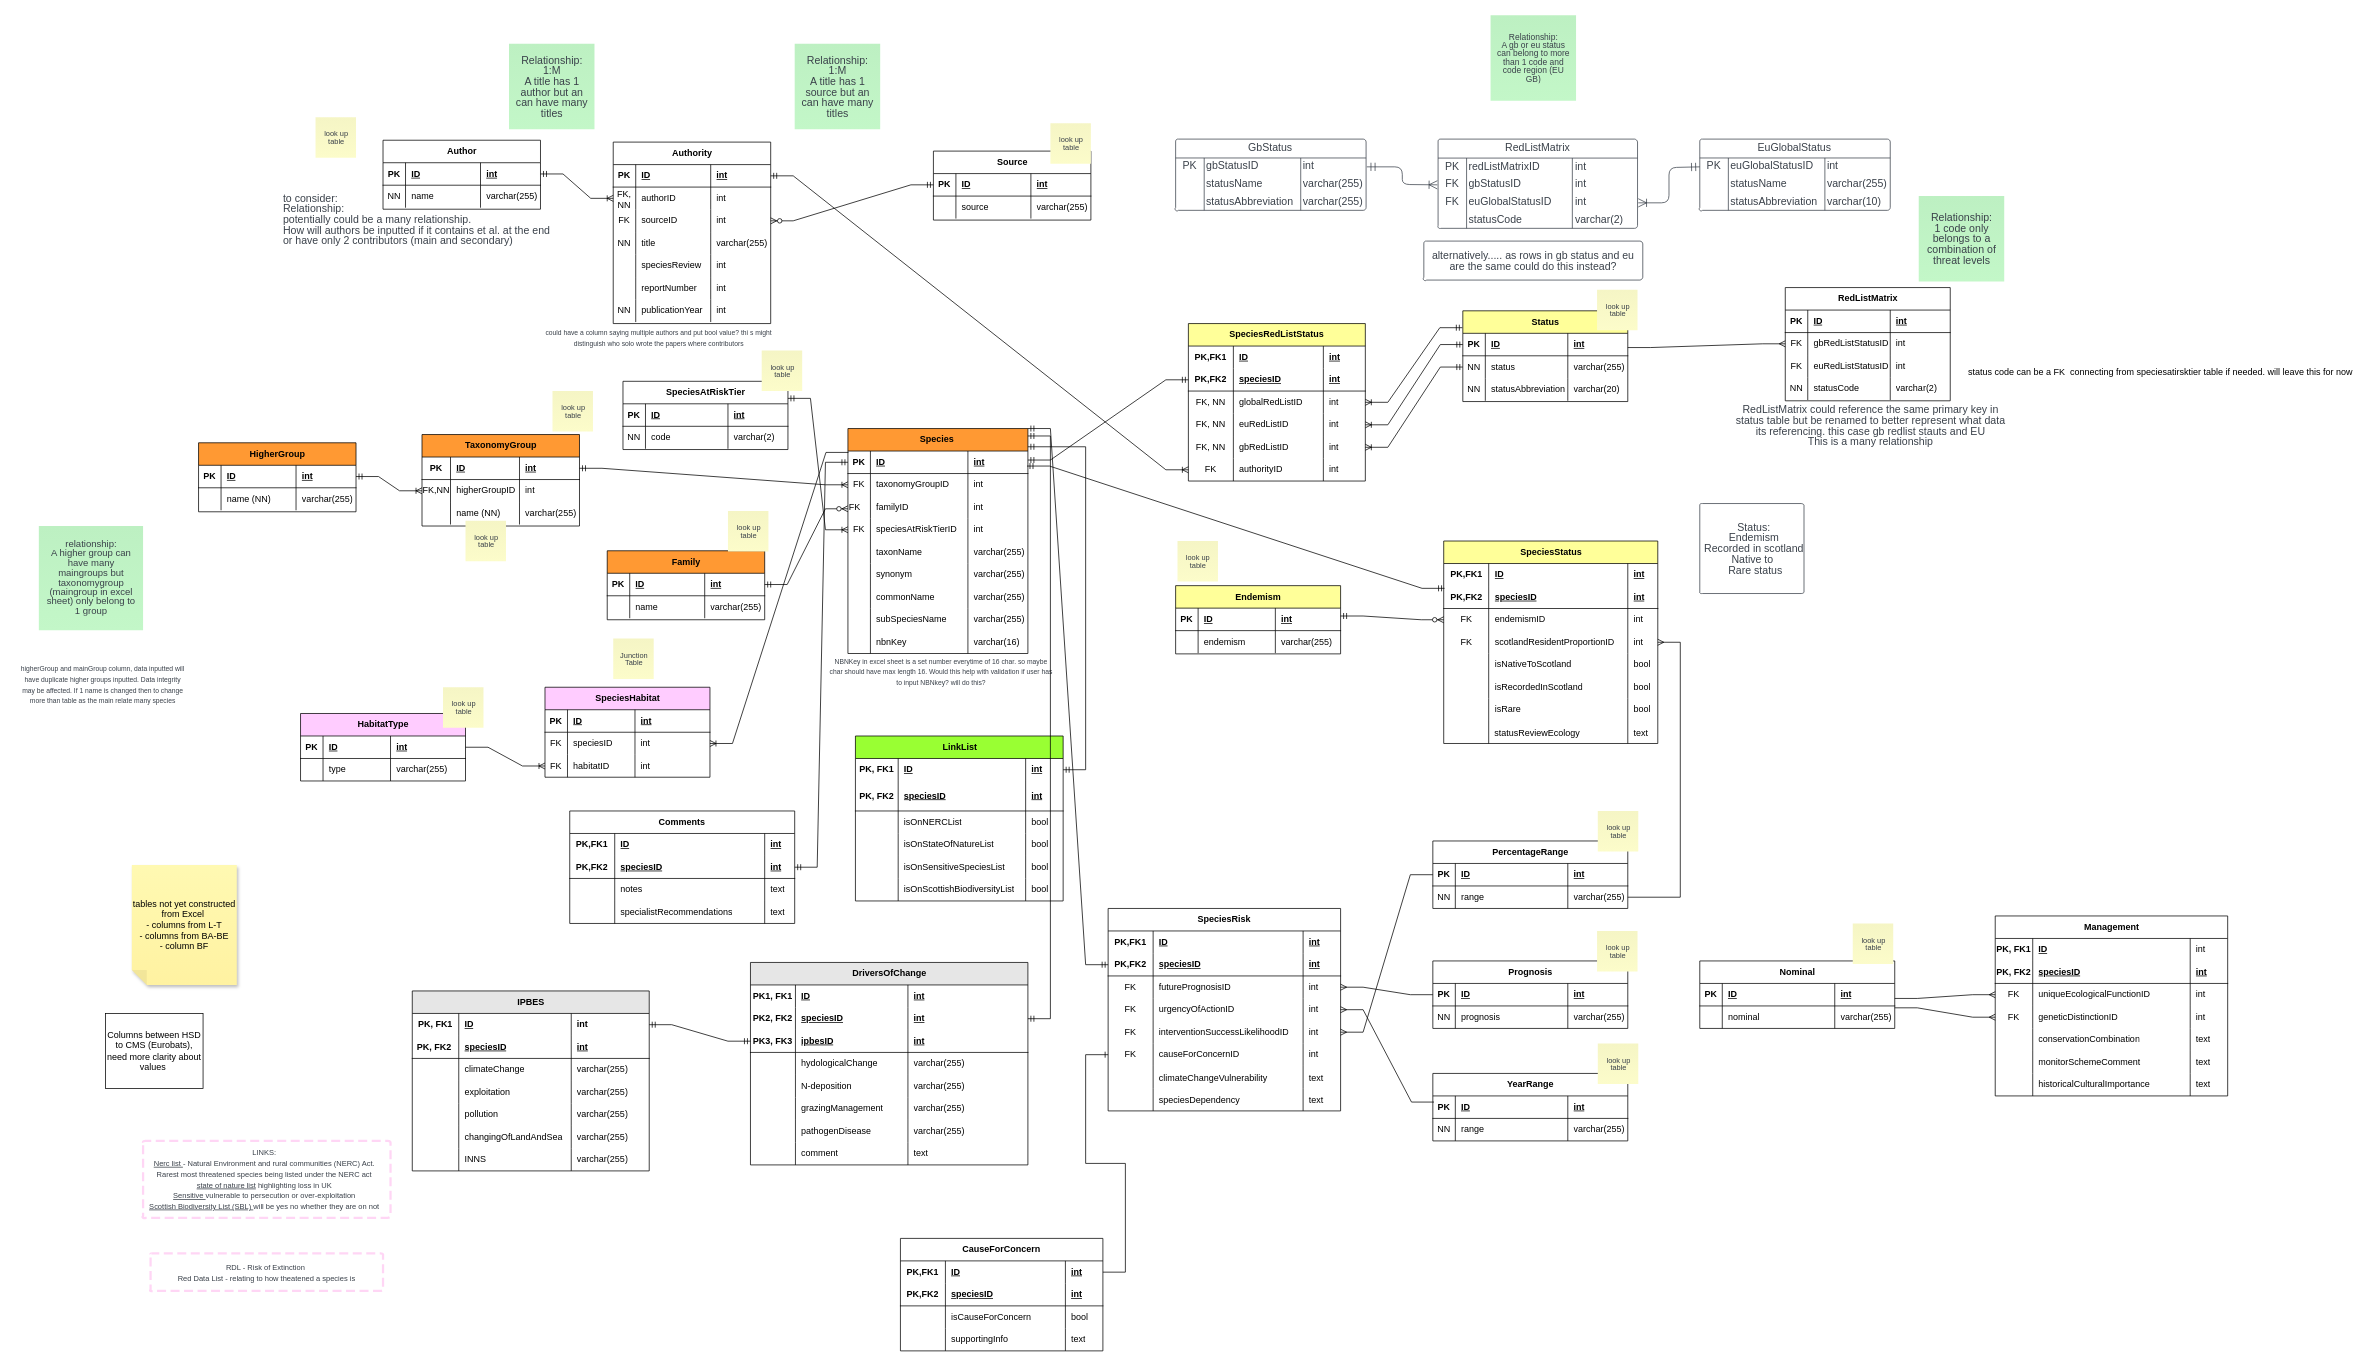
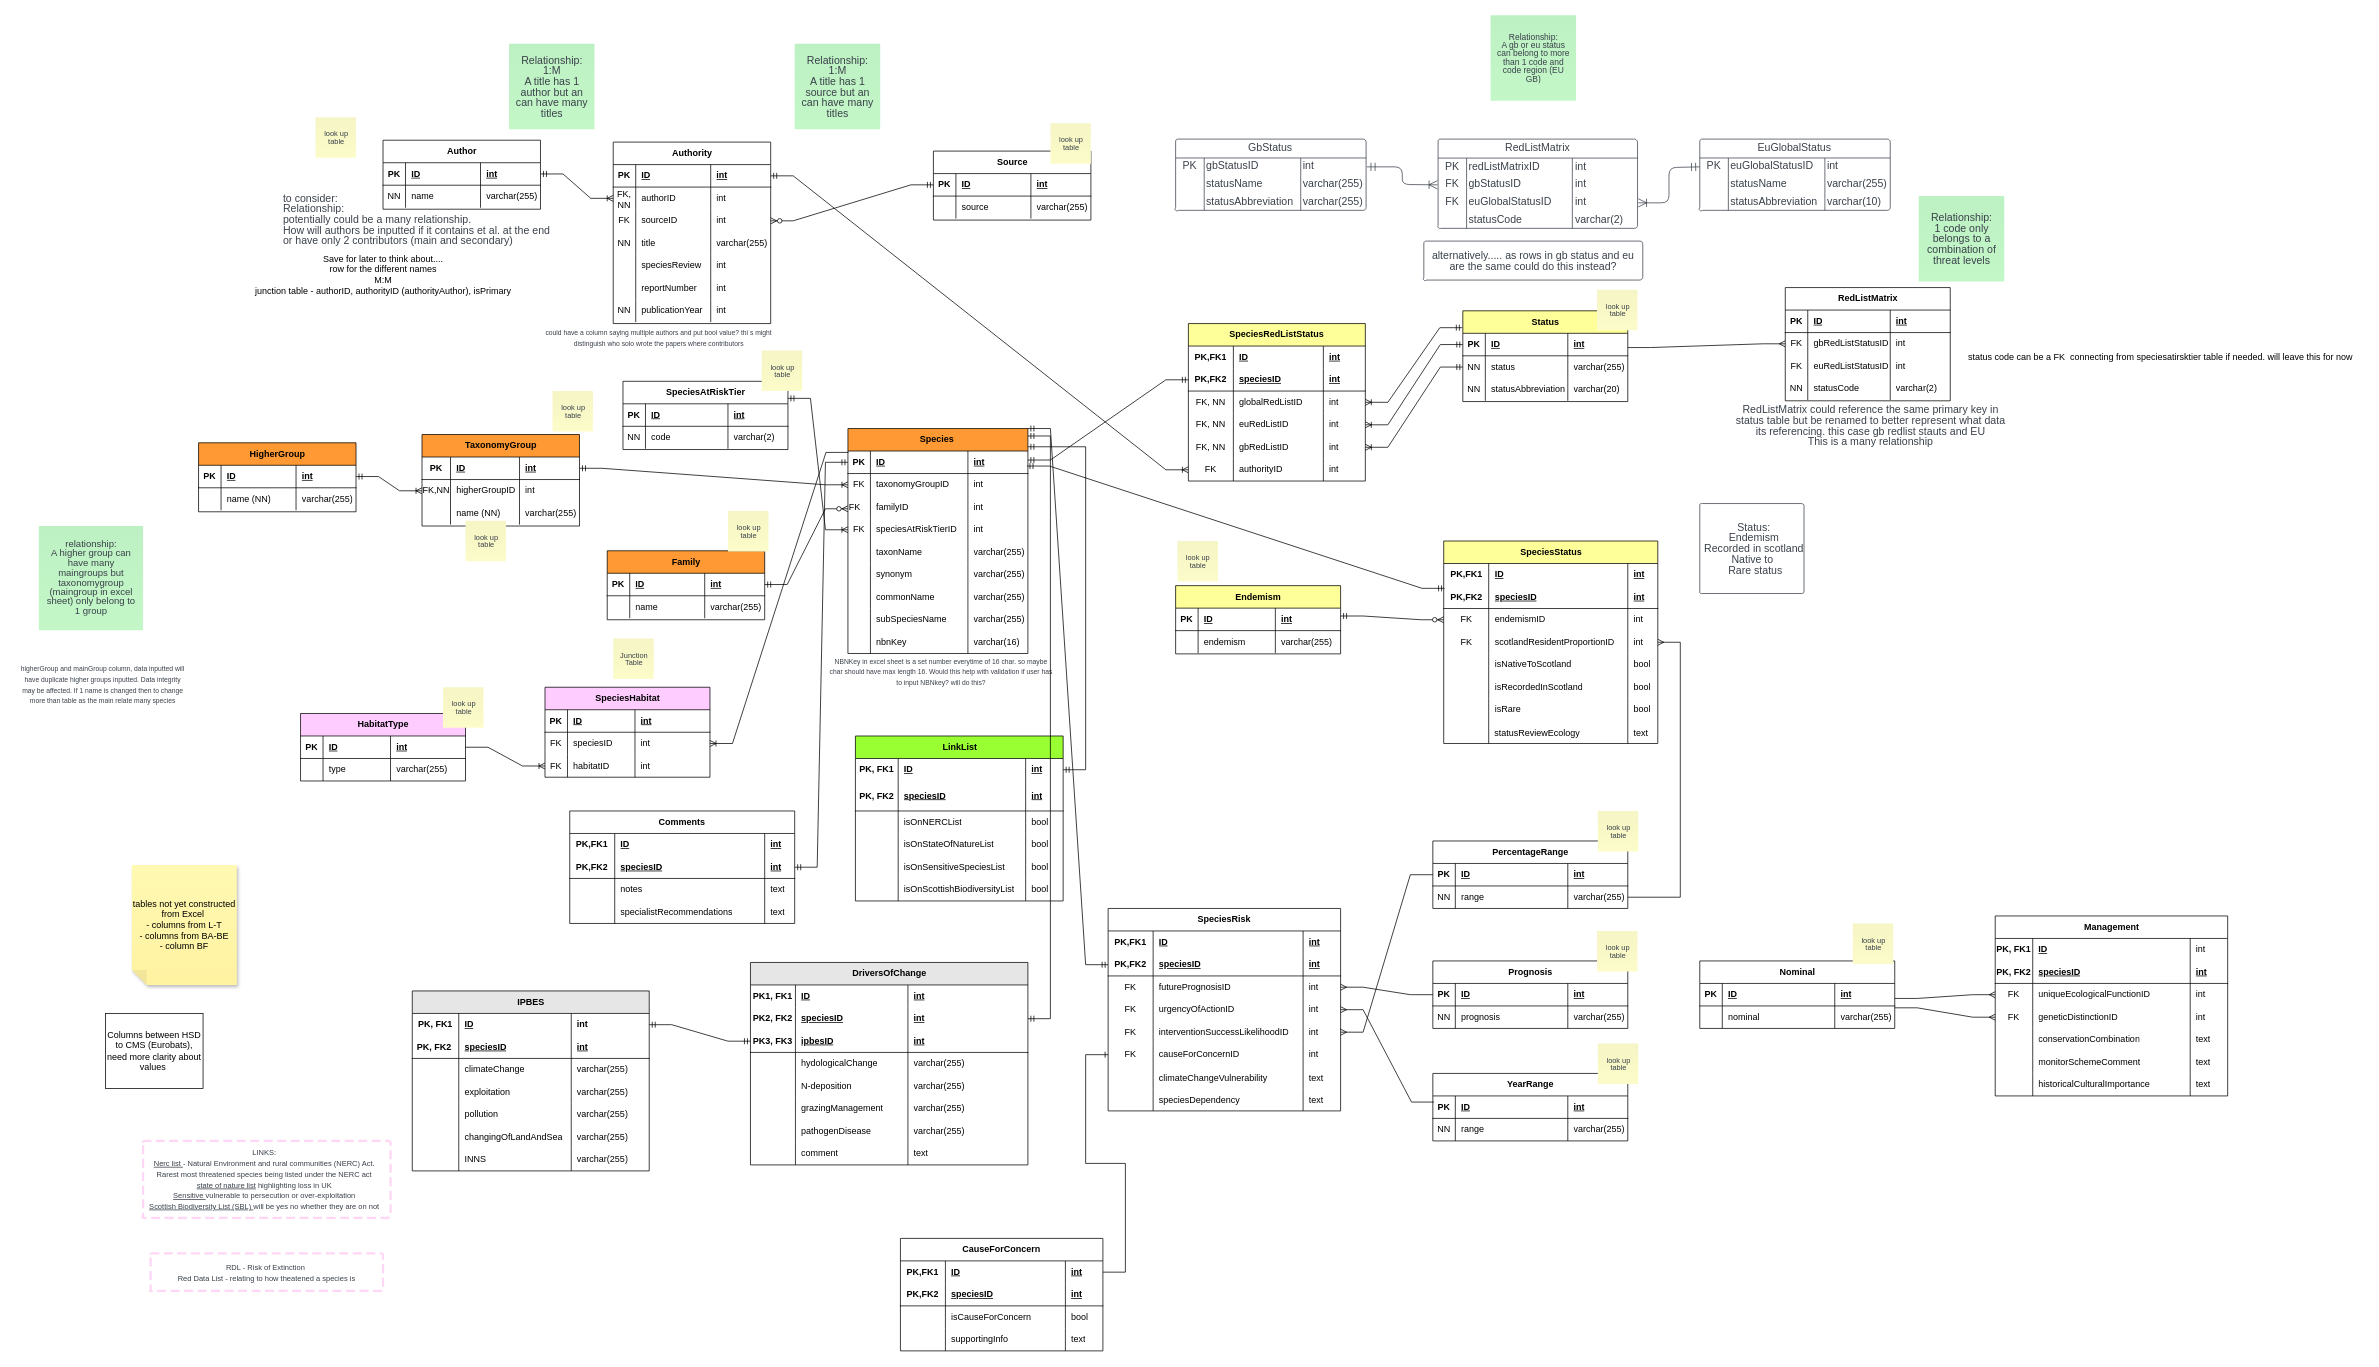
node "Save for later to think about.... row for the different names M:M junction table - authorID, authorityID (authorityAuthor), isPrimary": added
node "status code can be a FK connecting from speciesatirsktier table if needed. will leave this for now": moved (2160, 372) -> (2160, 357)
